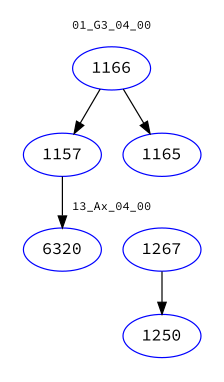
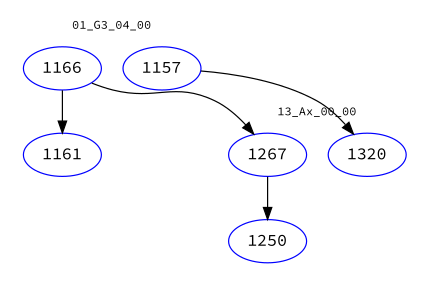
edge "1166" -> "1157": now "1166" -> "1267"
node "1165": label "1165" -> "1161"
cluster "13_Ax_04_00": label "13_Ax_04_00" -> "13_Ax_00_00"
node "6320": label "6320" -> "1320"
